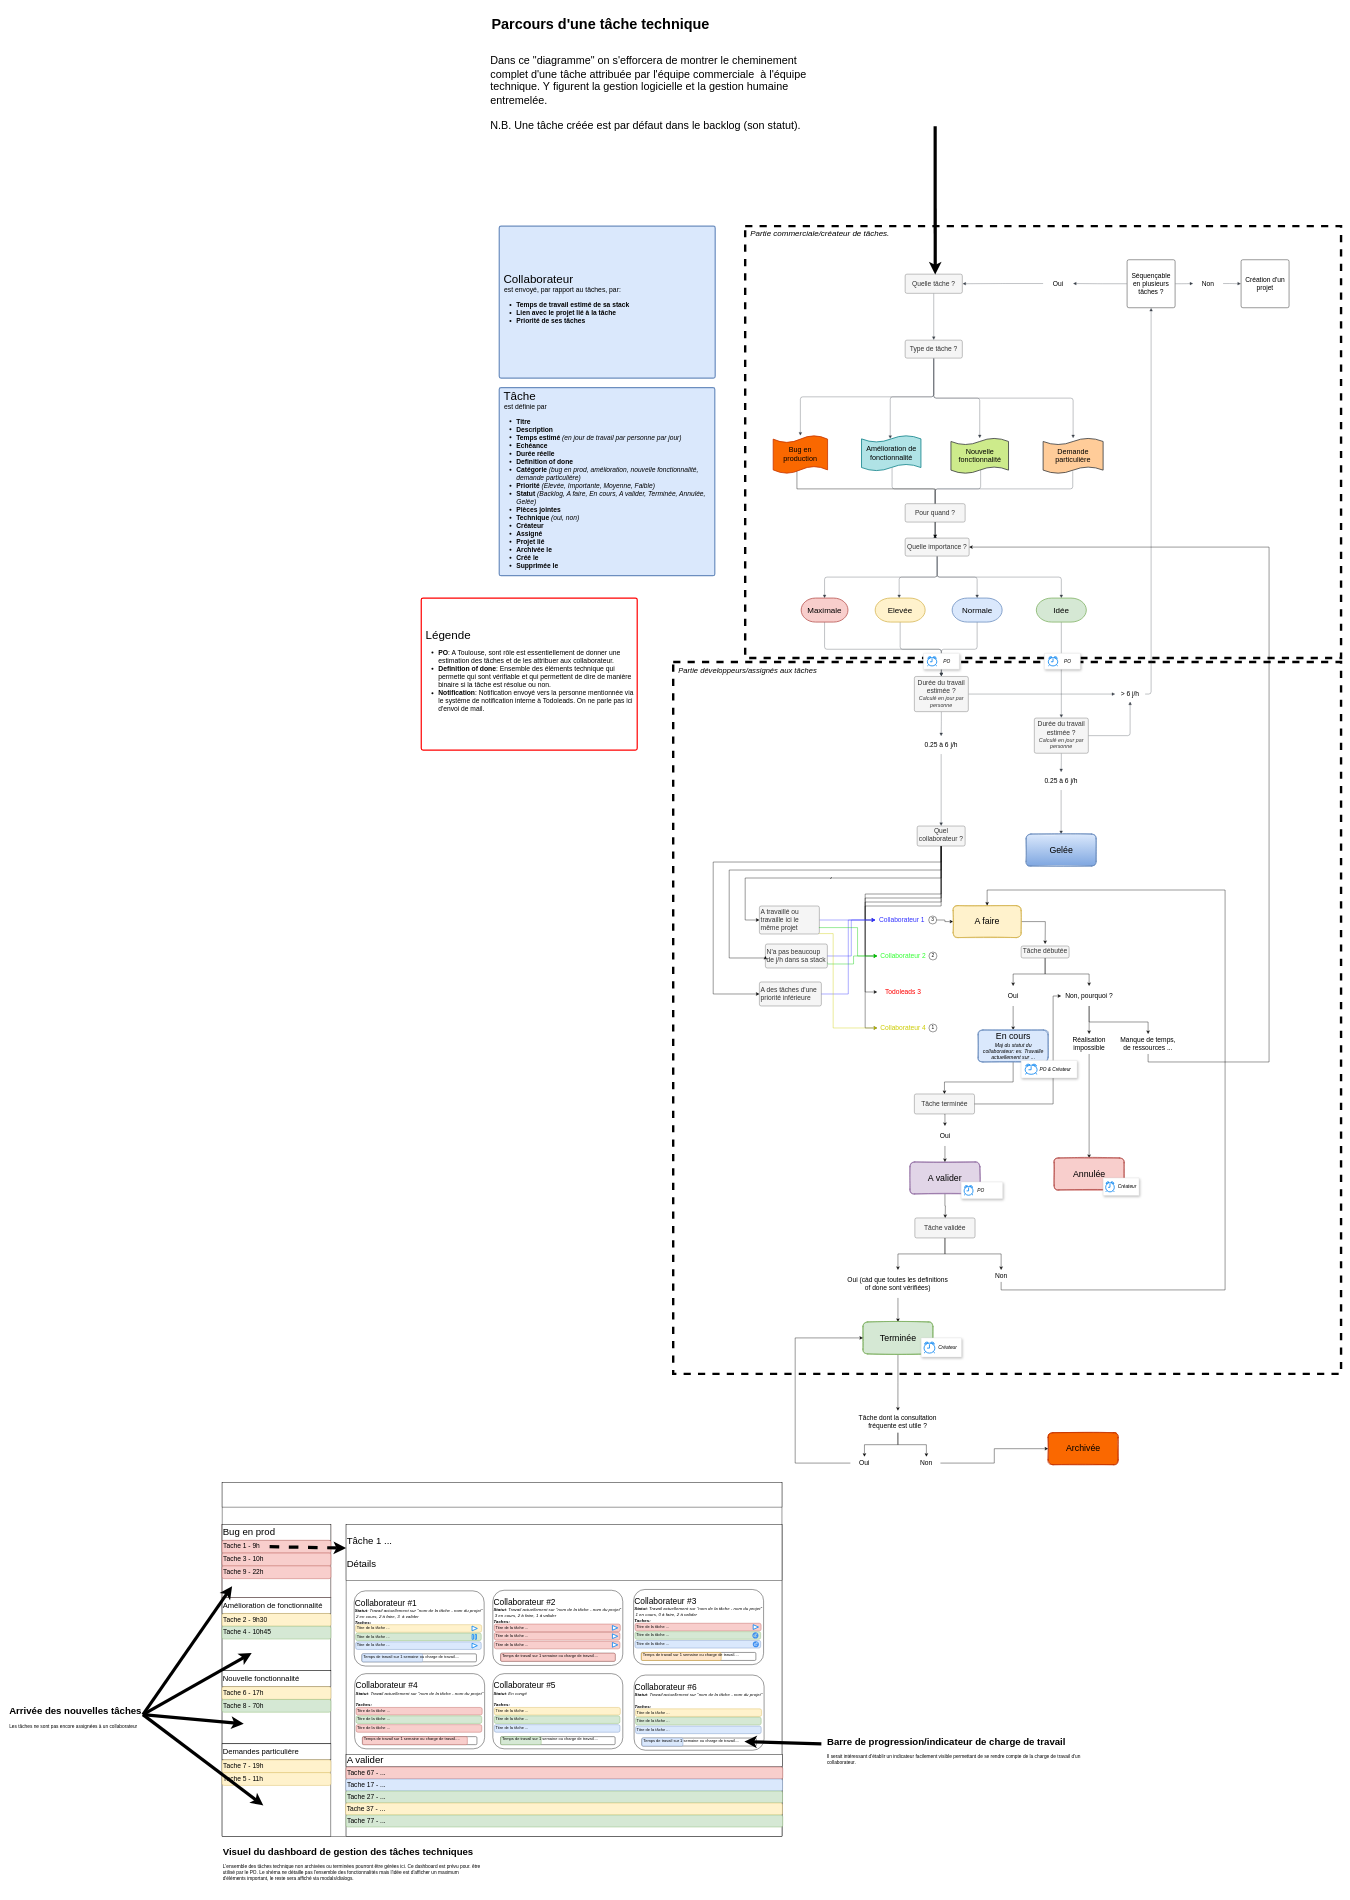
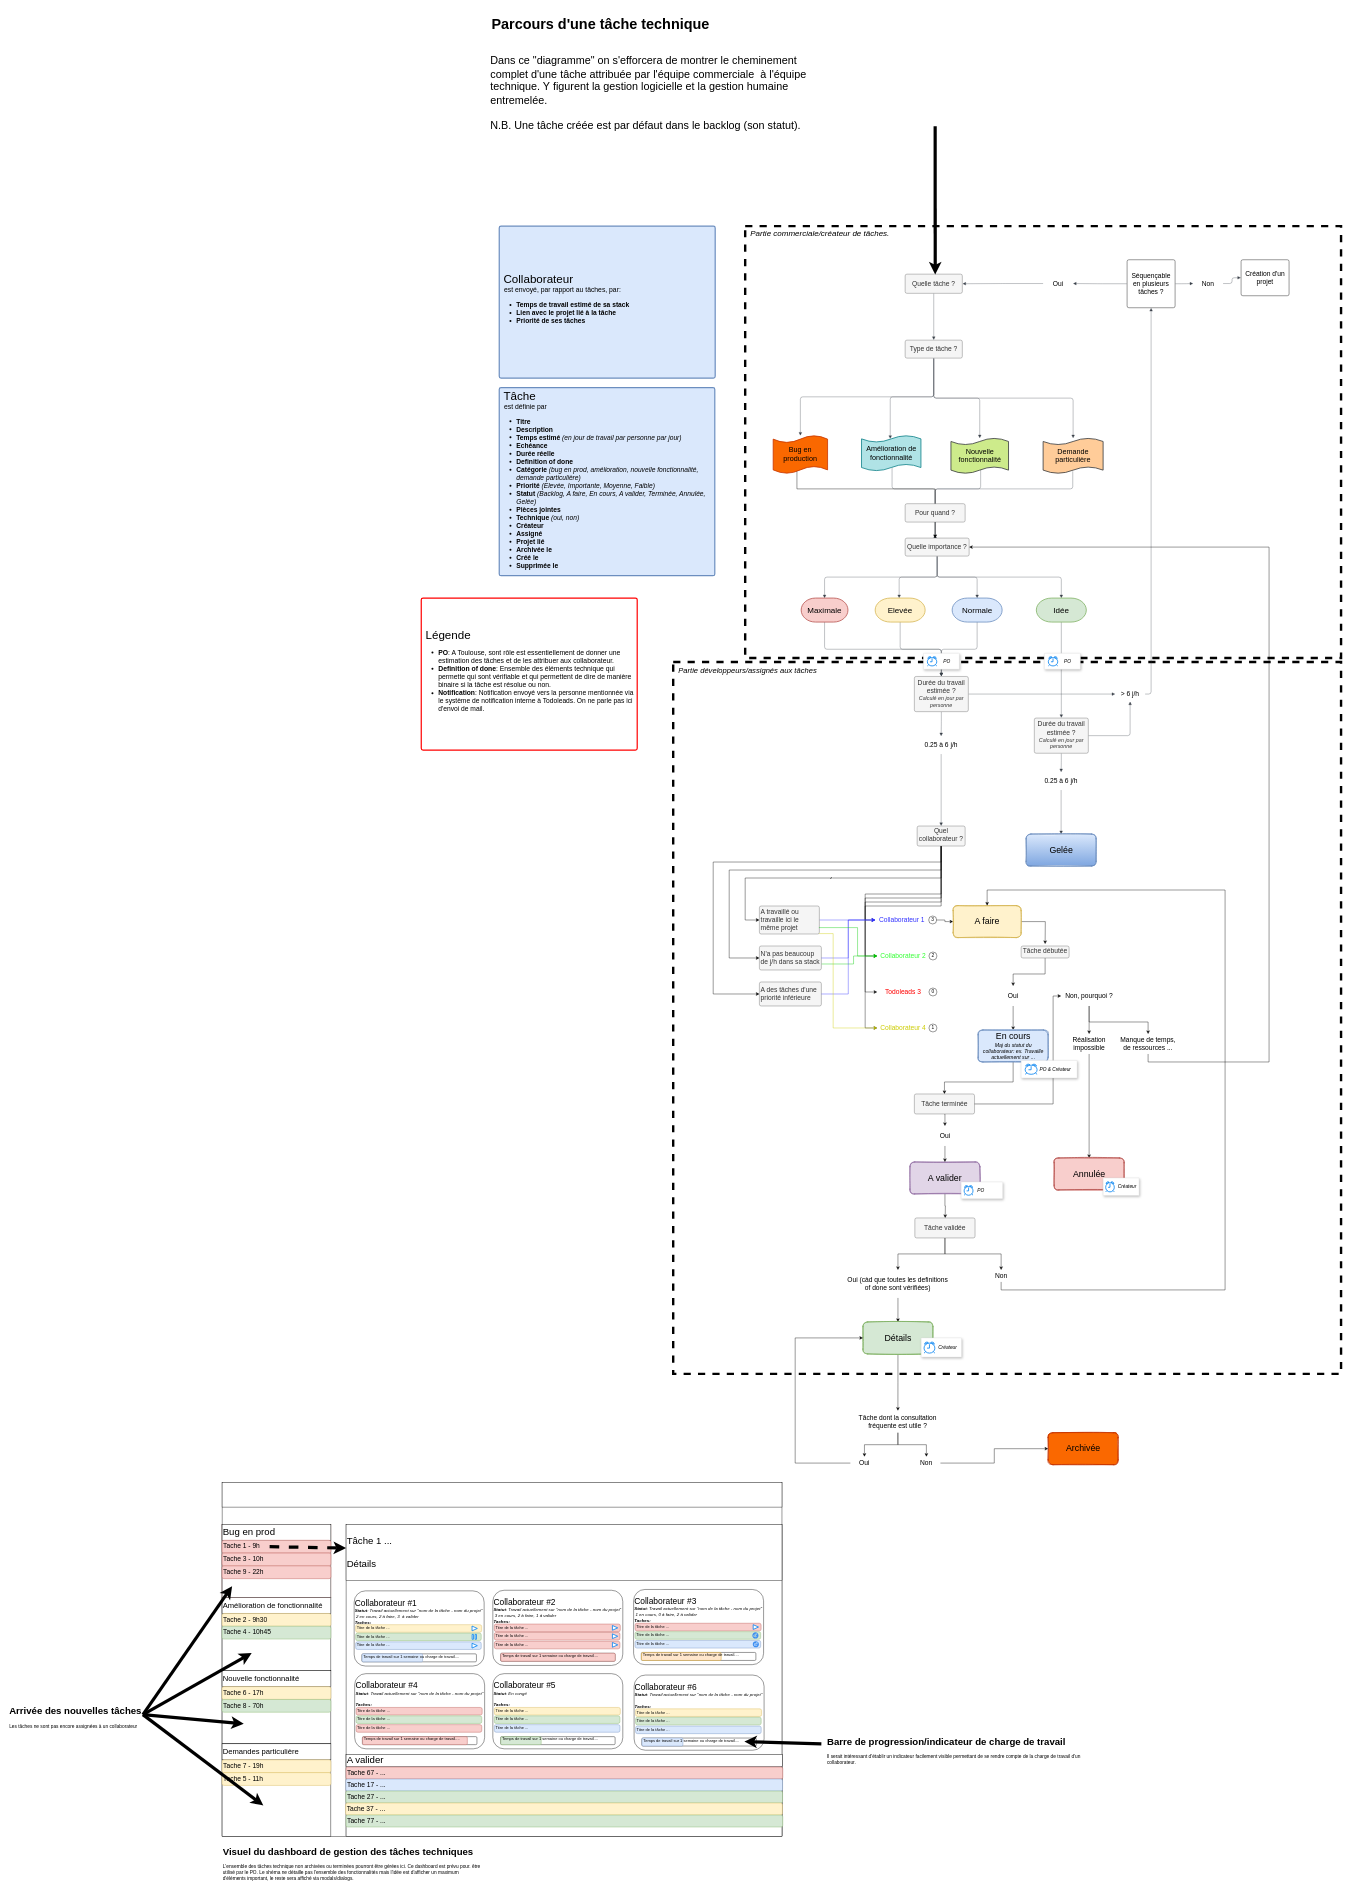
node "Création d'un projet": size 48x48 -> 48x36
node "N'a pas beaucoup de j/h dans sa stack": moved (796, 956) -> (790, 958)
edge "Tâche débutée" -> "Non, pourquoi ?": removed
node "0": added
node "Terminée": label "Terminée" -> "Détails"
